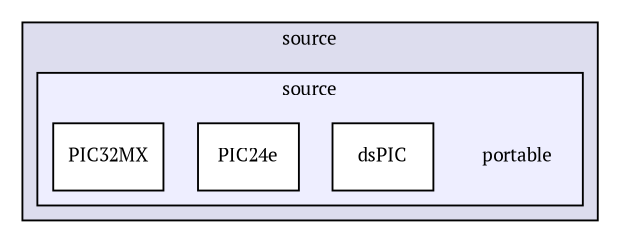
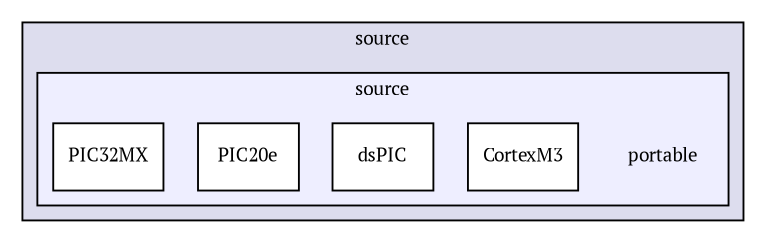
node "PIC24e": label "PIC24e" -> "PIC20e"
node "CortexM3": added
